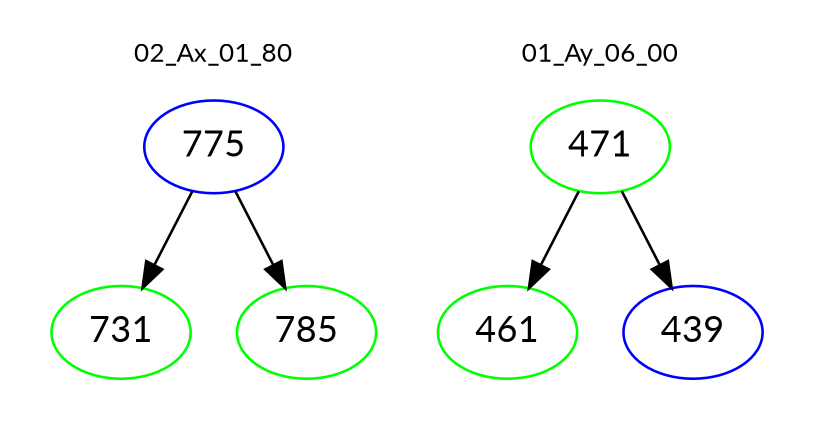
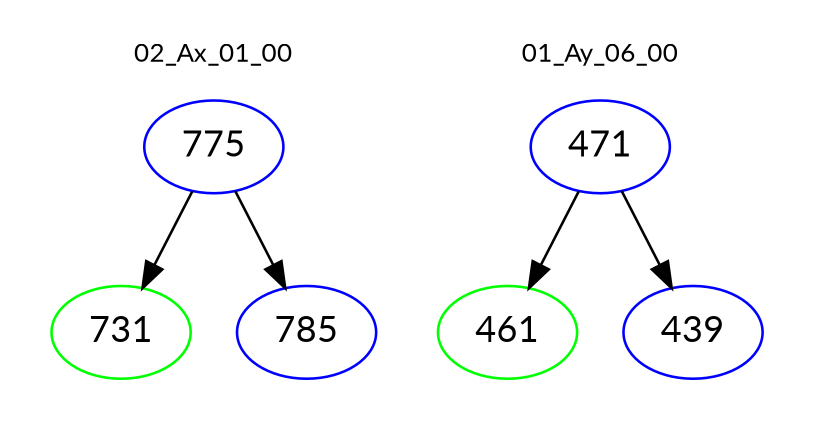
cluster "02_Ax_01_80": label "02_Ax_01_80" -> "02_Ax_01_00"
node "471": color green -> blue
node "785": color green -> blue
